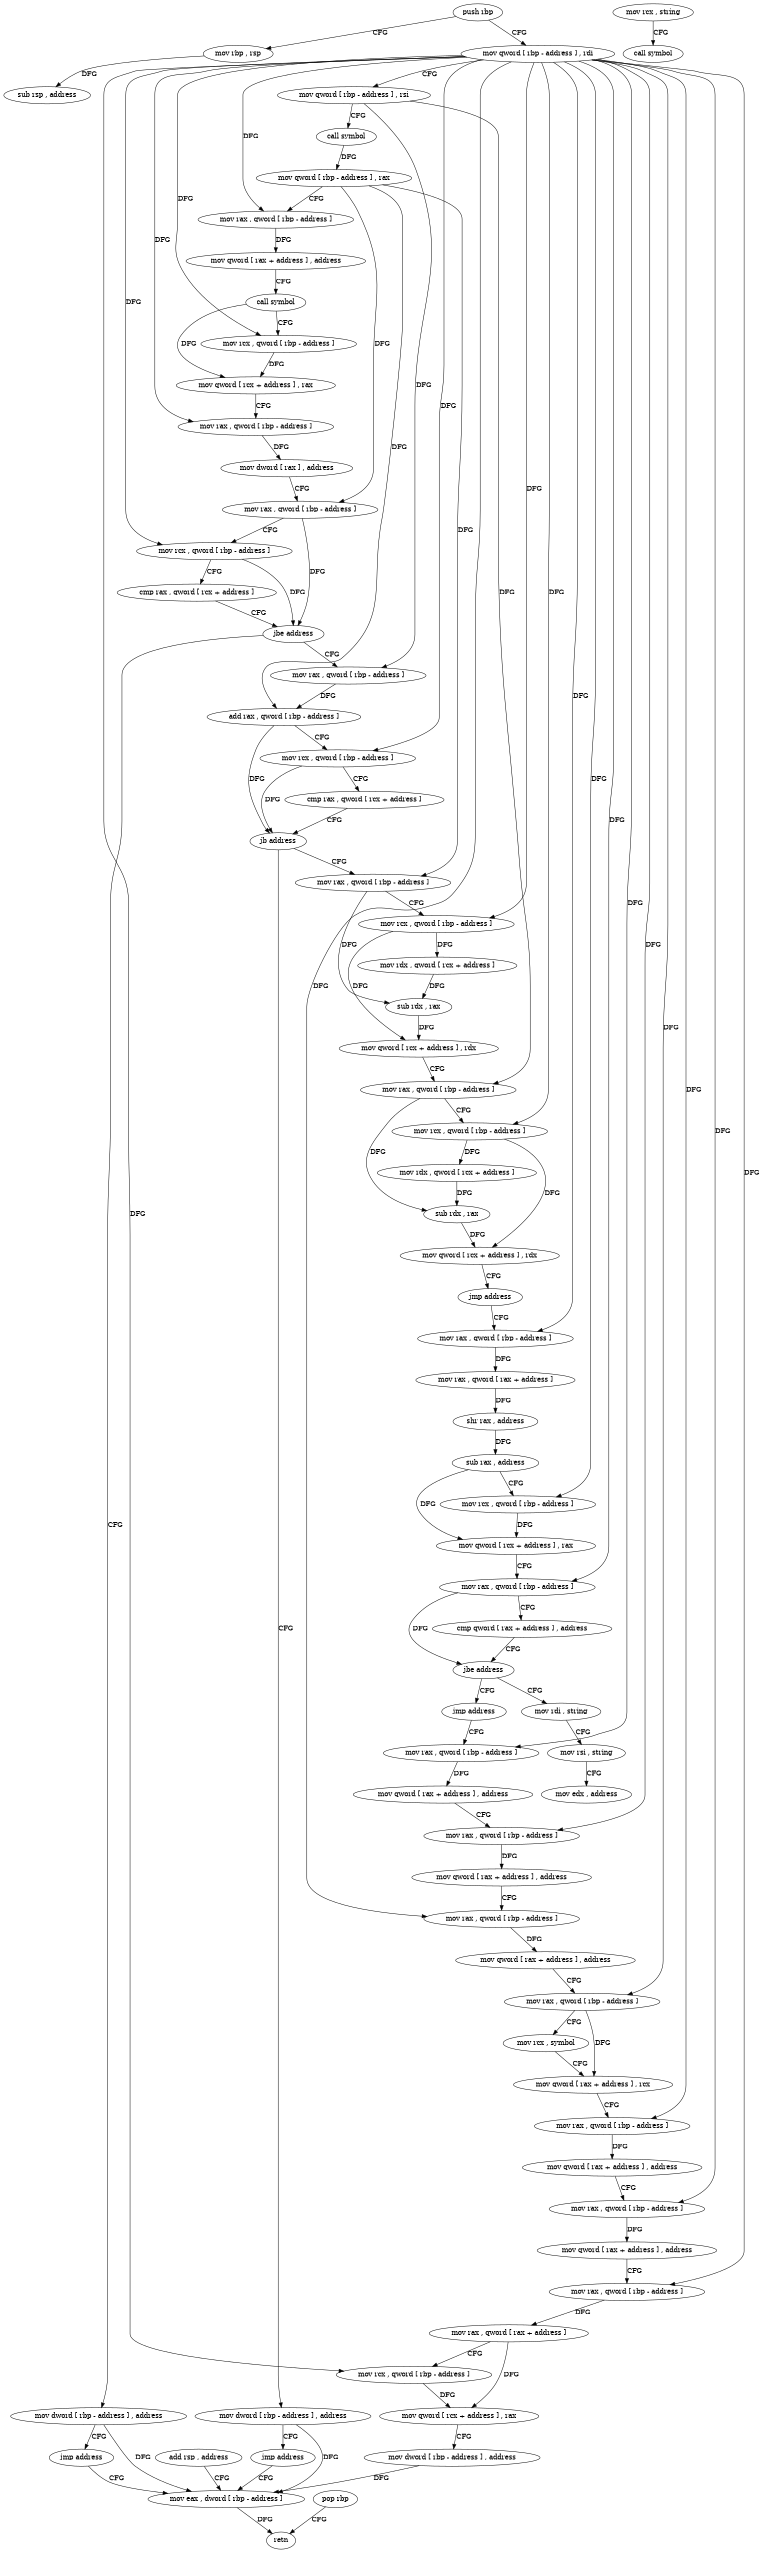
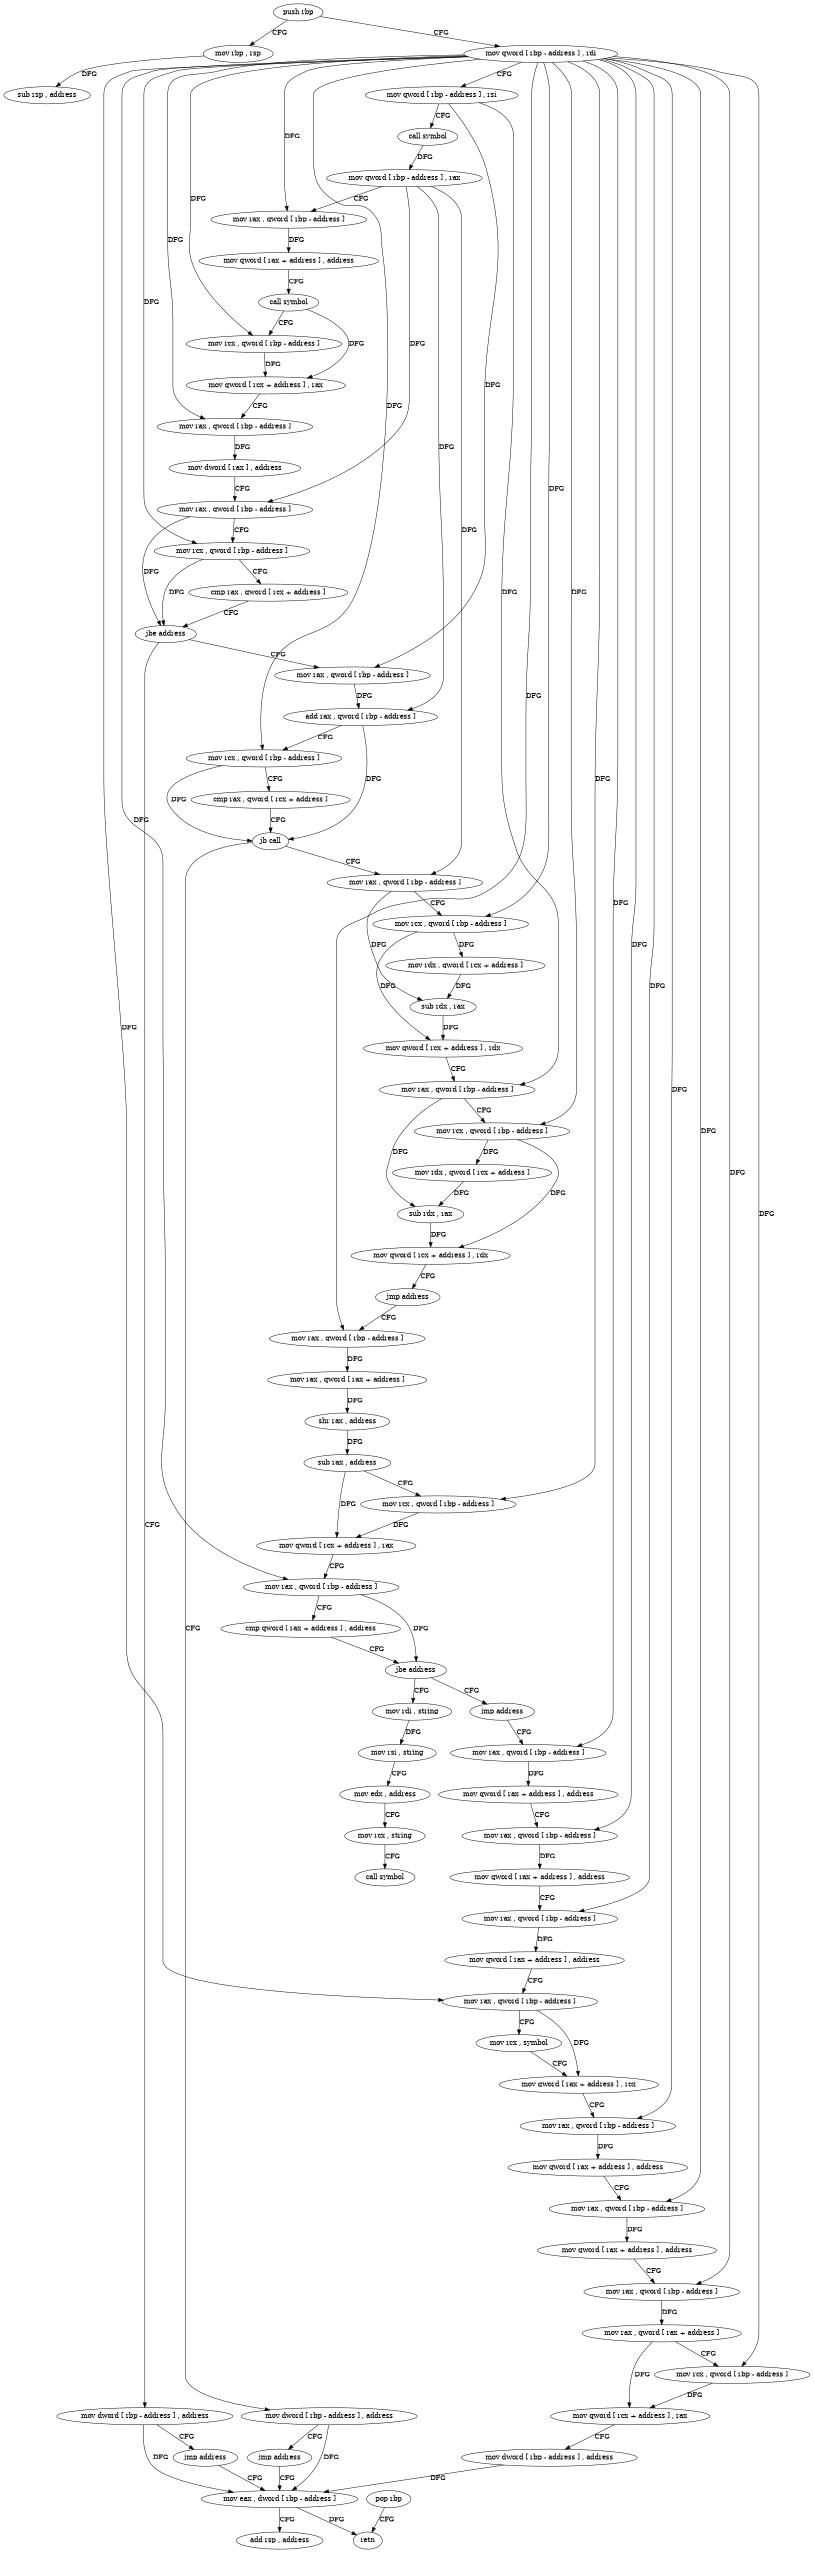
node "jb address": label "jb address" -> "jb call"
edge "mov rdi , string" -> "mov rsi , string": label "CFG" -> "DFG"
edge "mov edx , address" -> "mov rcx , string": added, label "CFG"
edge "add rsp , address" -> "mov eax , dword [ rbp - address ]": reversed
